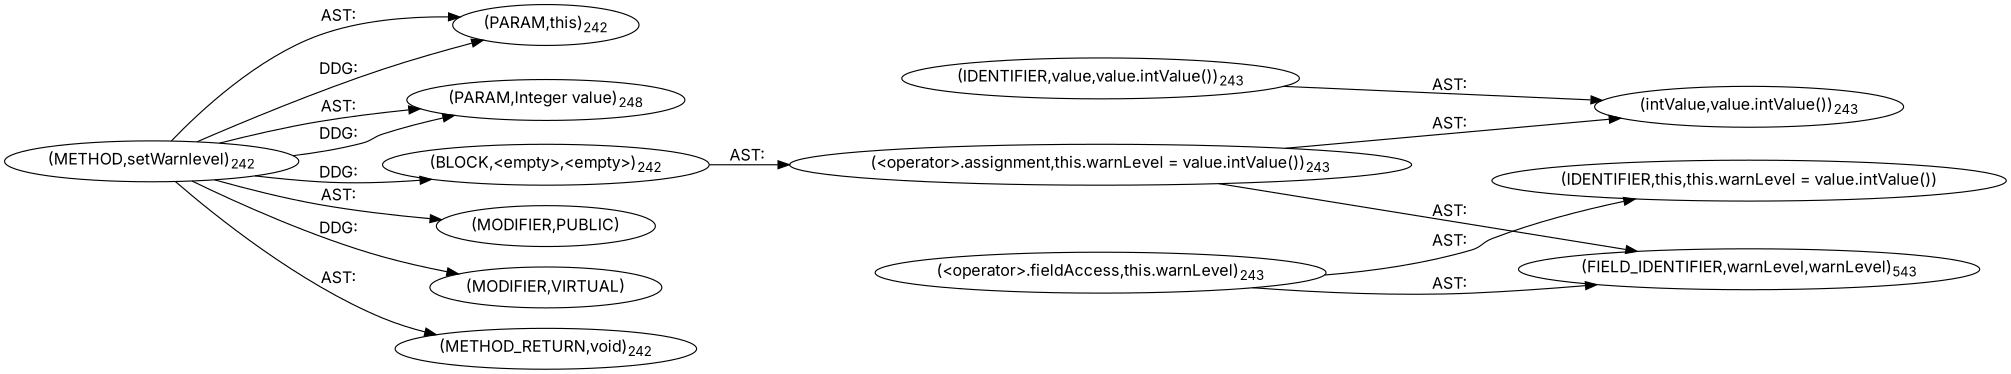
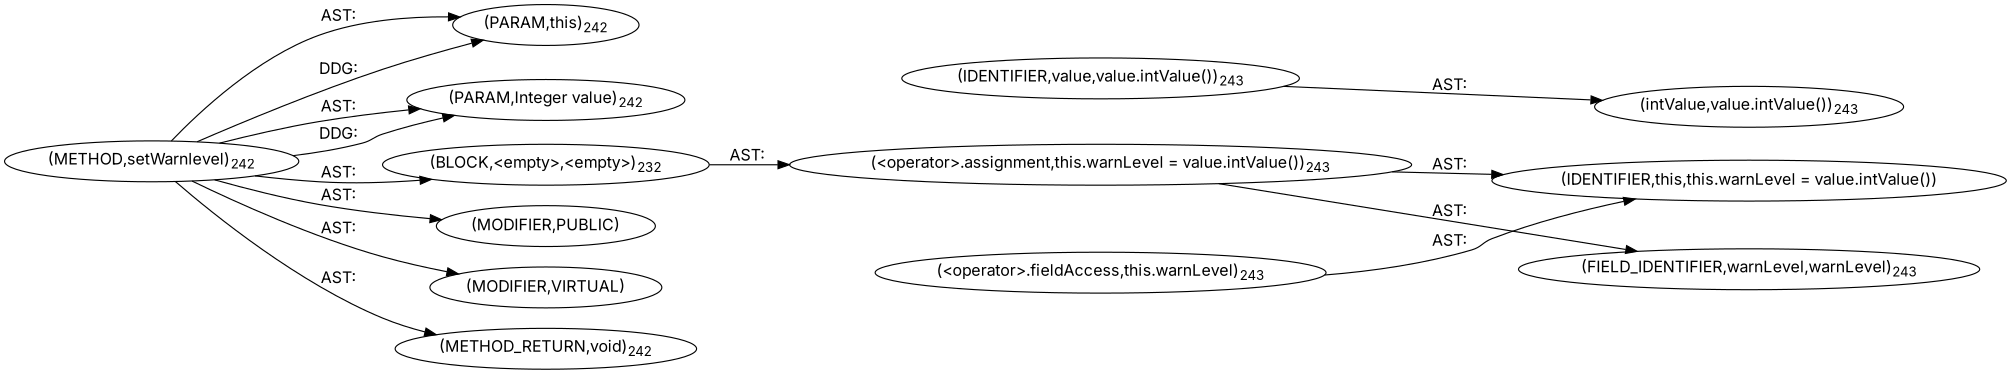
node "(PARAM,Integer value)": text "248" -> "242"
edge "(<operator>.assignment,this.warnLevel = value.intValue())" -> "(intValue,value.intValue())": now "(<operator>.assignment,this.warnLevel = value.intValue())" -> "(IDENTIFIER,this,this.warnLevel = value.intValue())"
node "(BLOCK,<empty>,<empty>)": text "242" -> "232"
edge "(METHOD,setWarnlevel)" -> "(BLOCK,<empty>,<empty>)": label "DDG: " -> "AST: "
edge "(METHOD,setWarnlevel)" -> "(MODIFIER,VIRTUAL)": label "DDG: " -> "AST: "
node "(FIELD_IDENTIFIER,warnLevel,warnLevel)": text "543" -> "243"
edge "(<operator>.fieldAccess,this.warnLevel)" -> "(FIELD_IDENTIFIER,warnLevel,warnLevel)": removed, label "AST:"
